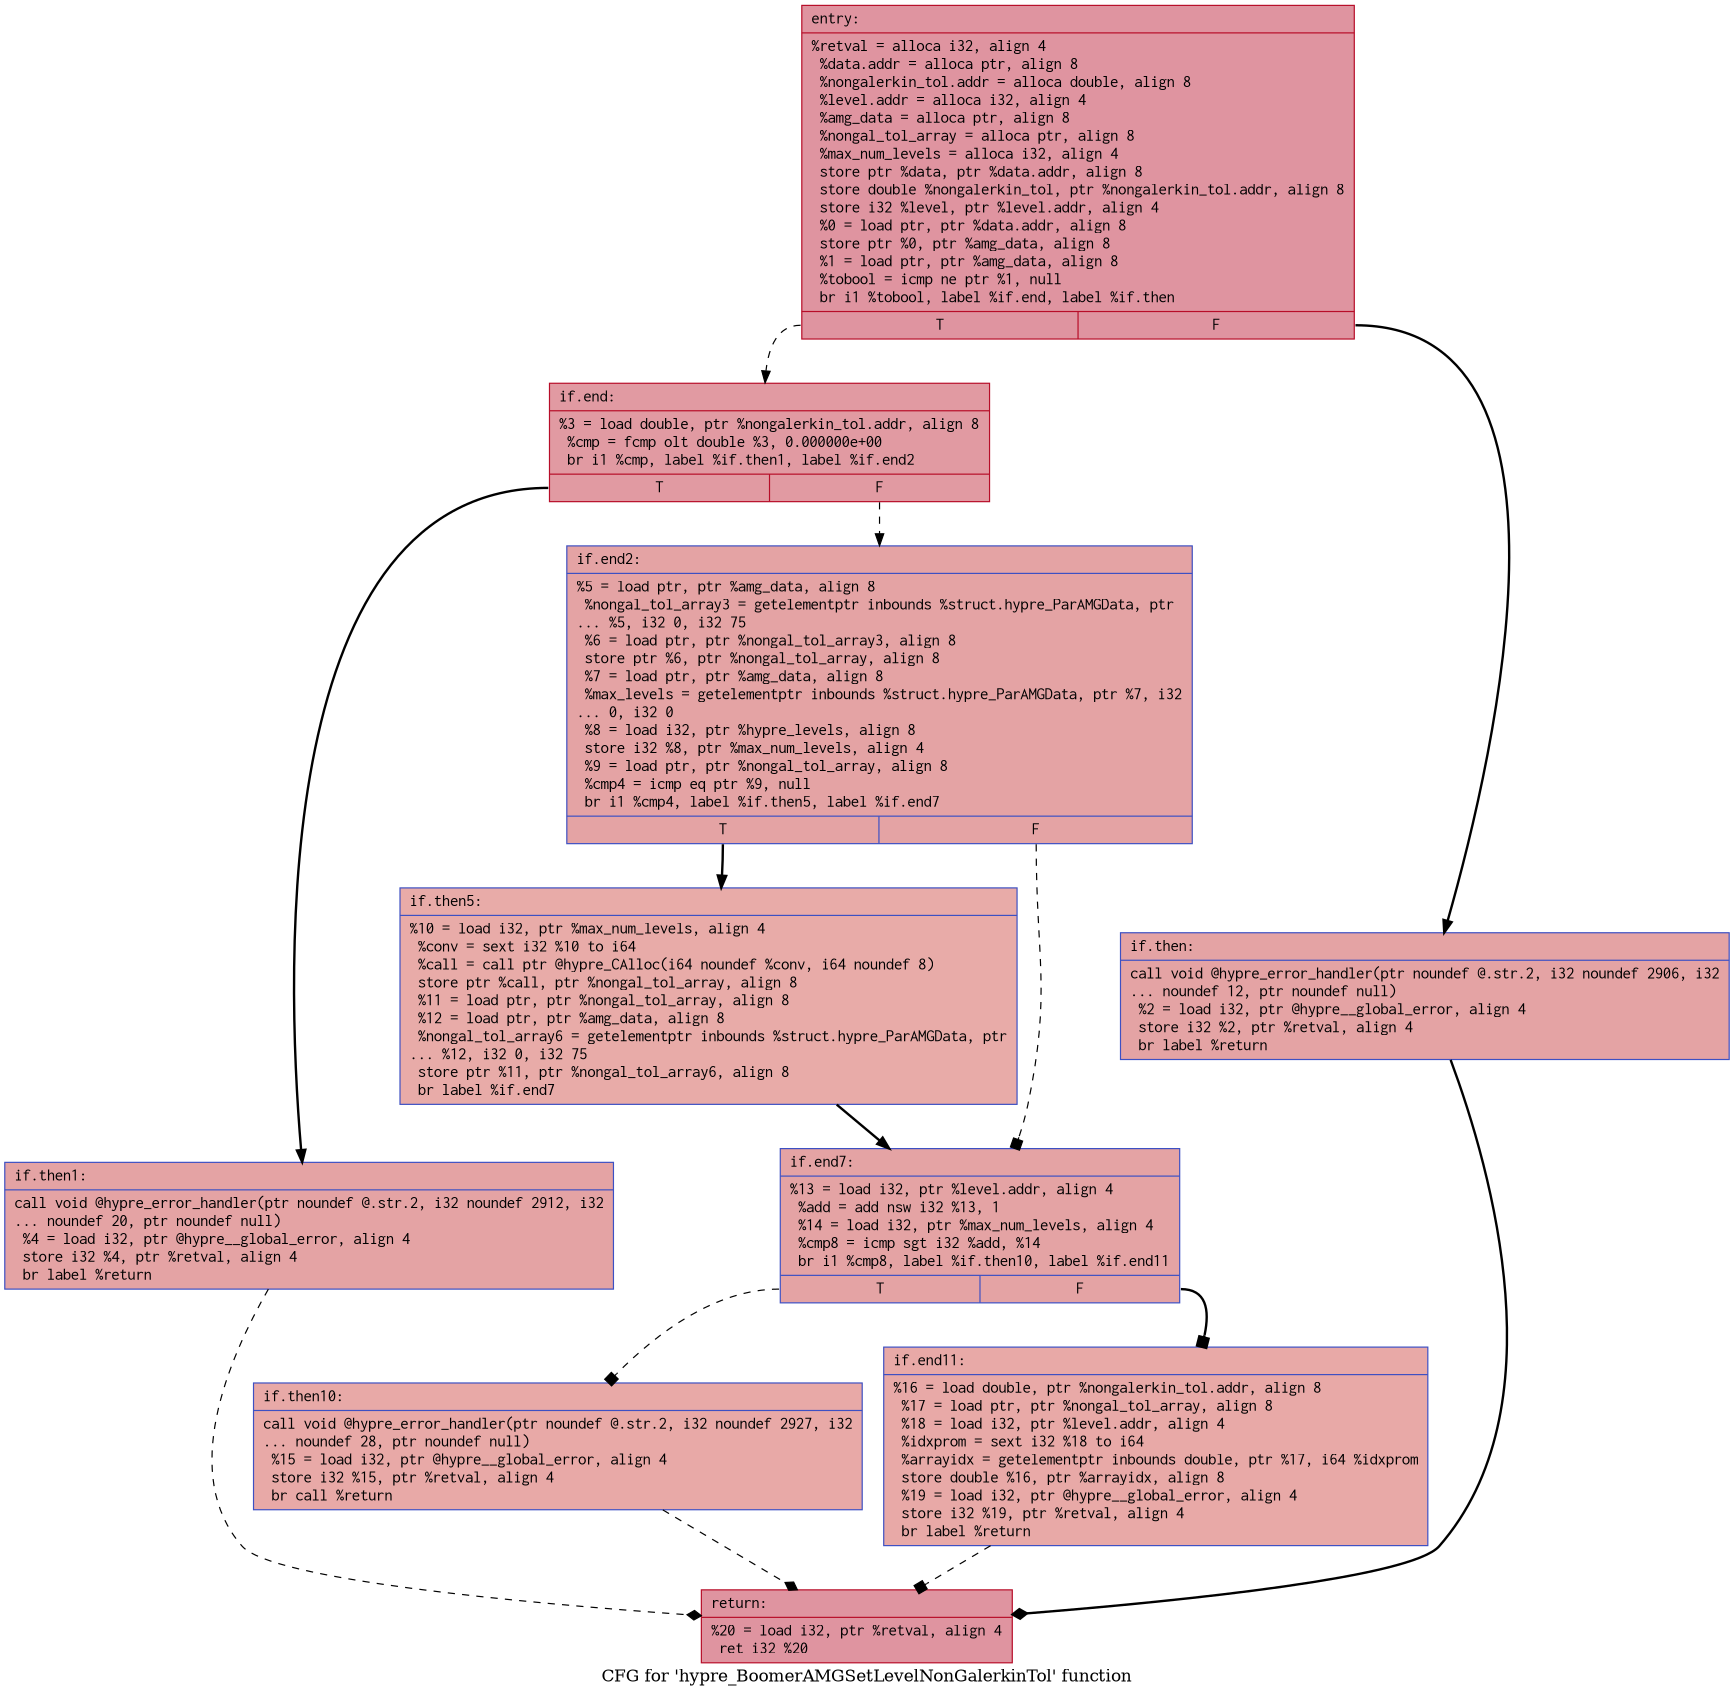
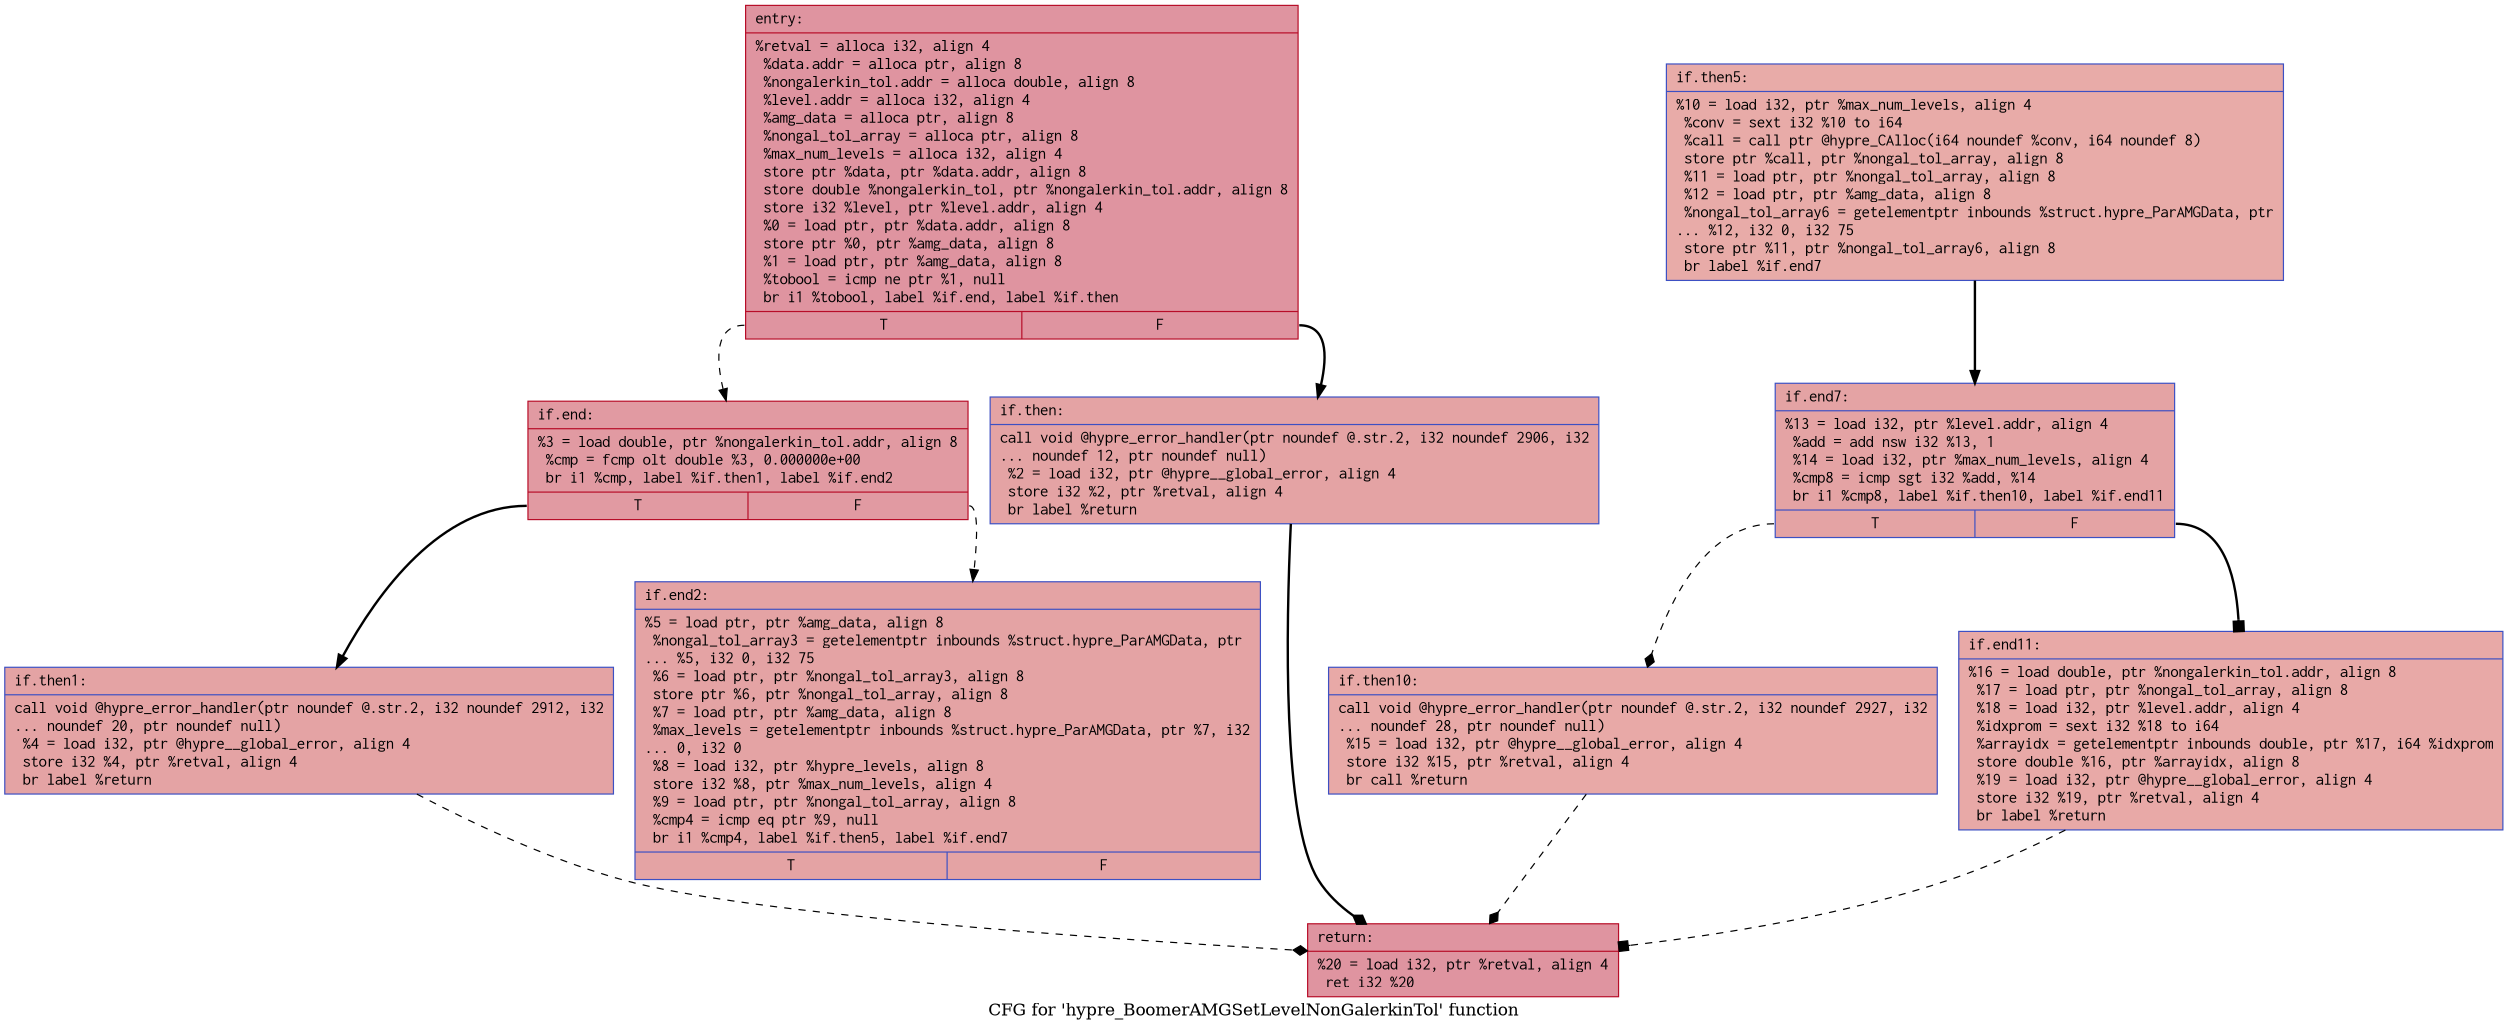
edge "if.end2:" -> "if.then5:": removed
edge "if.end2:" -> "if.end7:": removed
edge "if.end7:" -> "if.then10:": arrowhead box -> diamond
